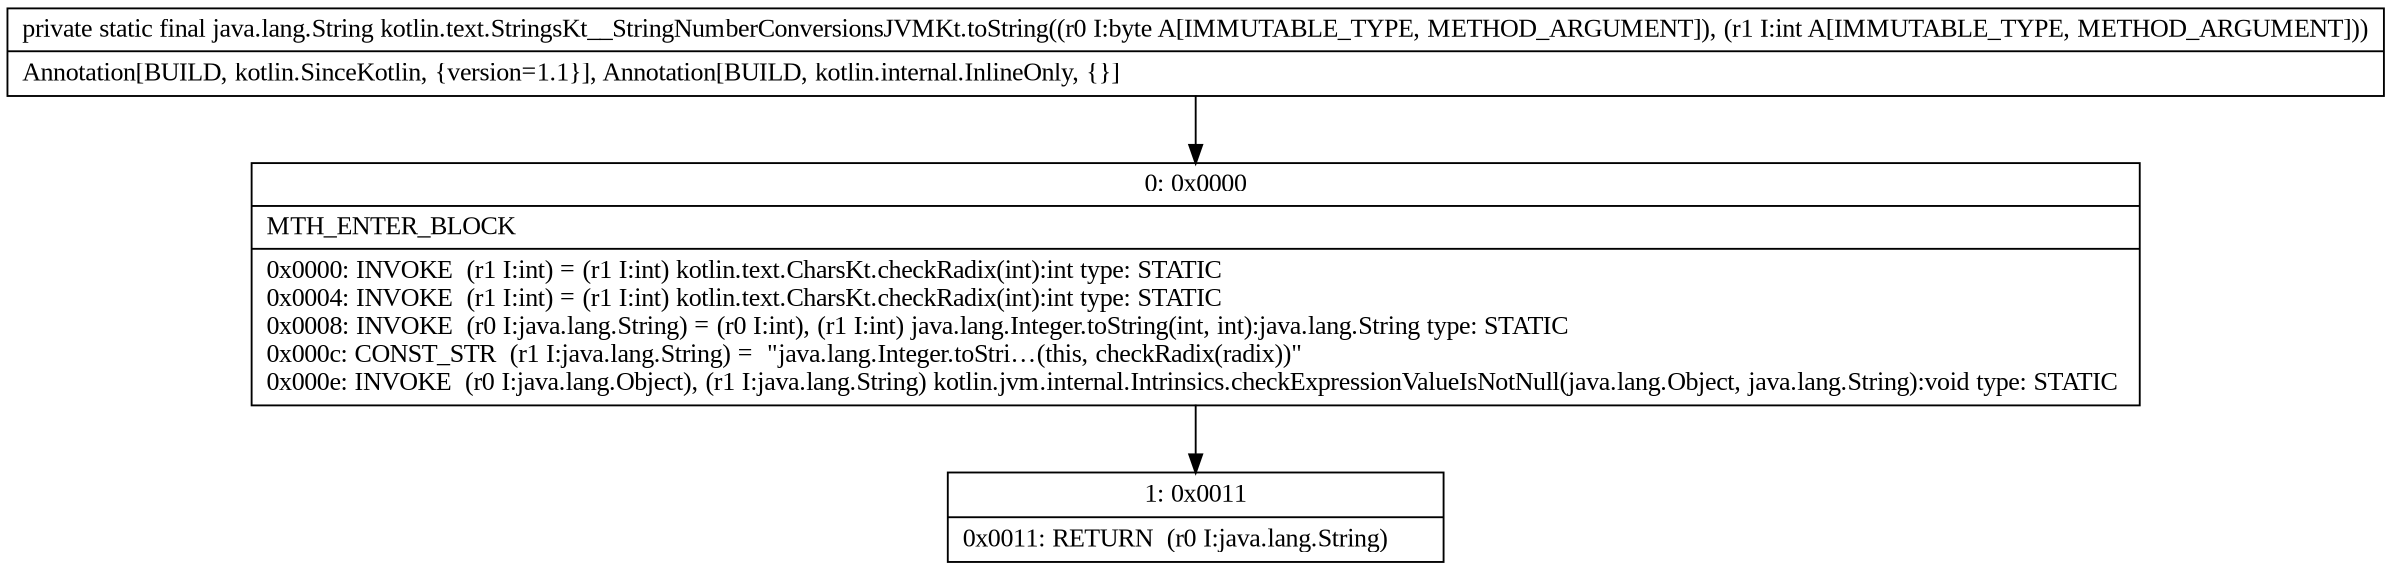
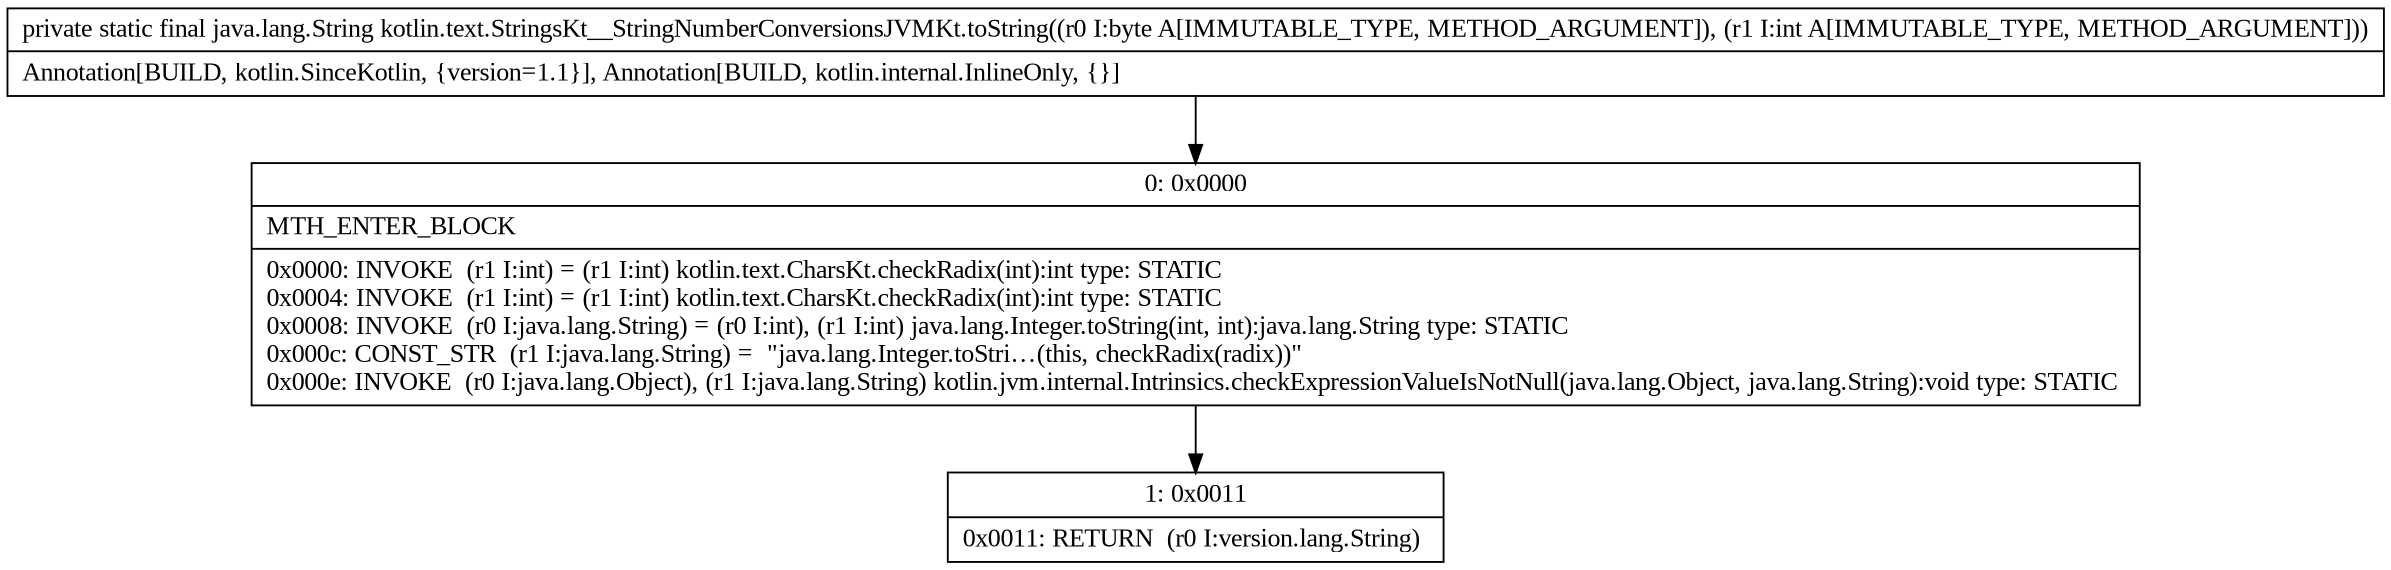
node "1: 0x0011": text "0x0011: RETURN  (r0 I:java.lang.String)" -> "0x0011: RETURN  (r0 I:version.lang.String)"
